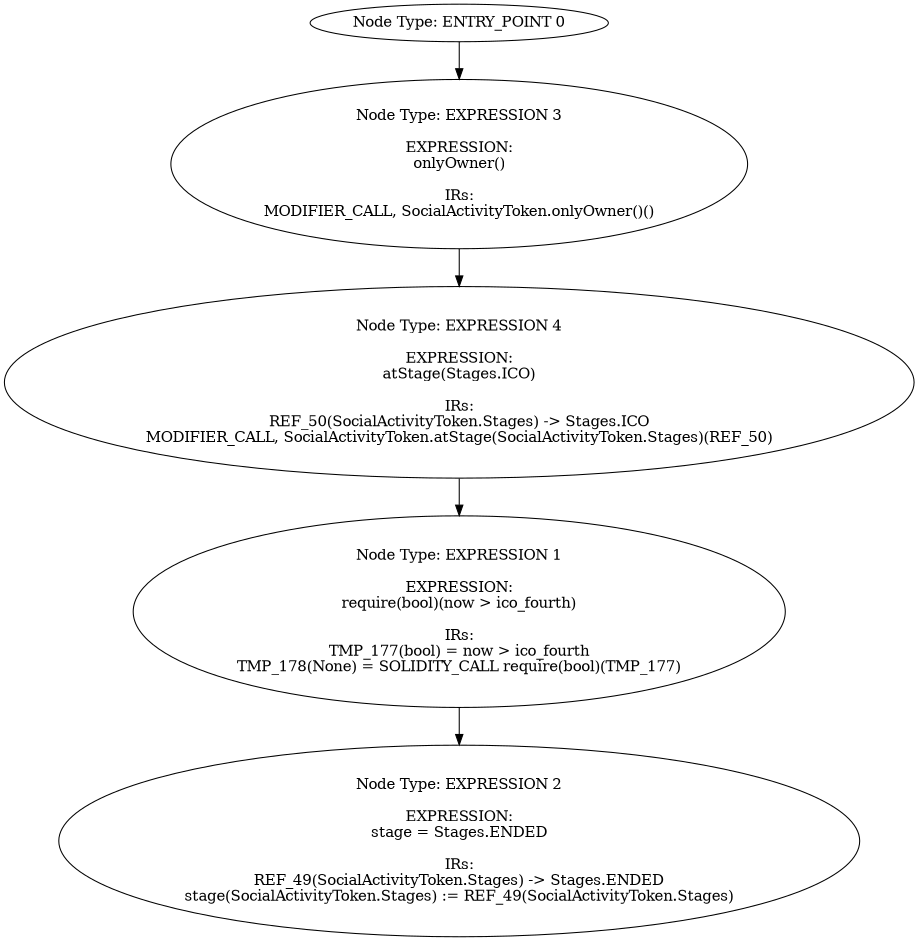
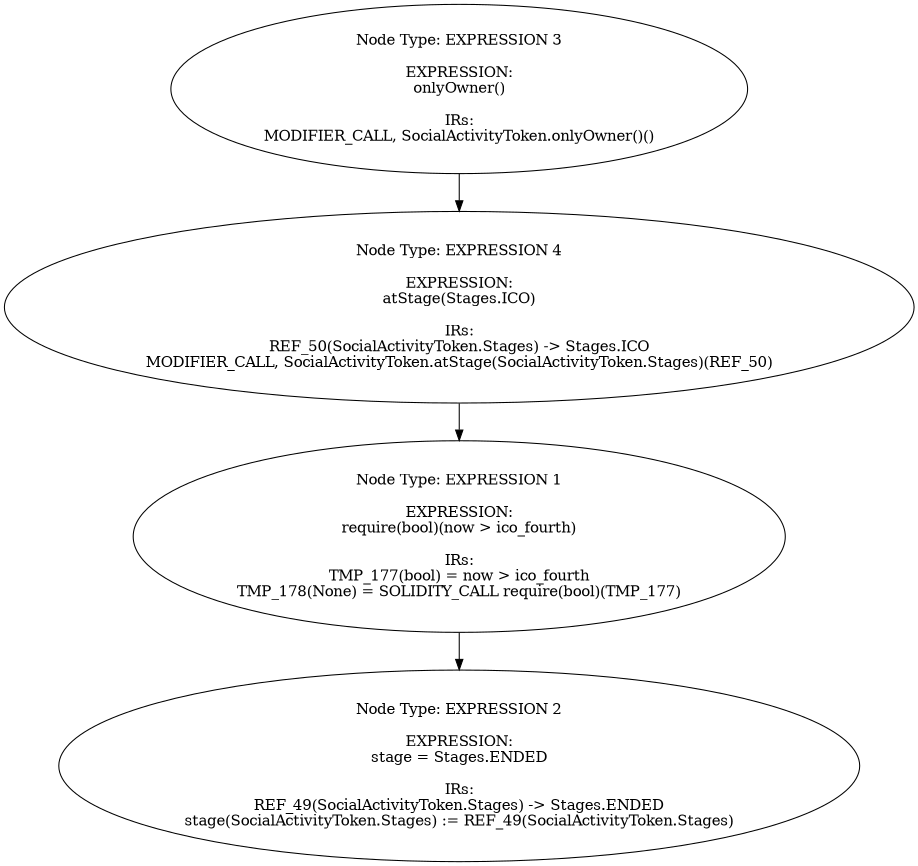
node "Node Type: ENTRY_POINT 0": removed
